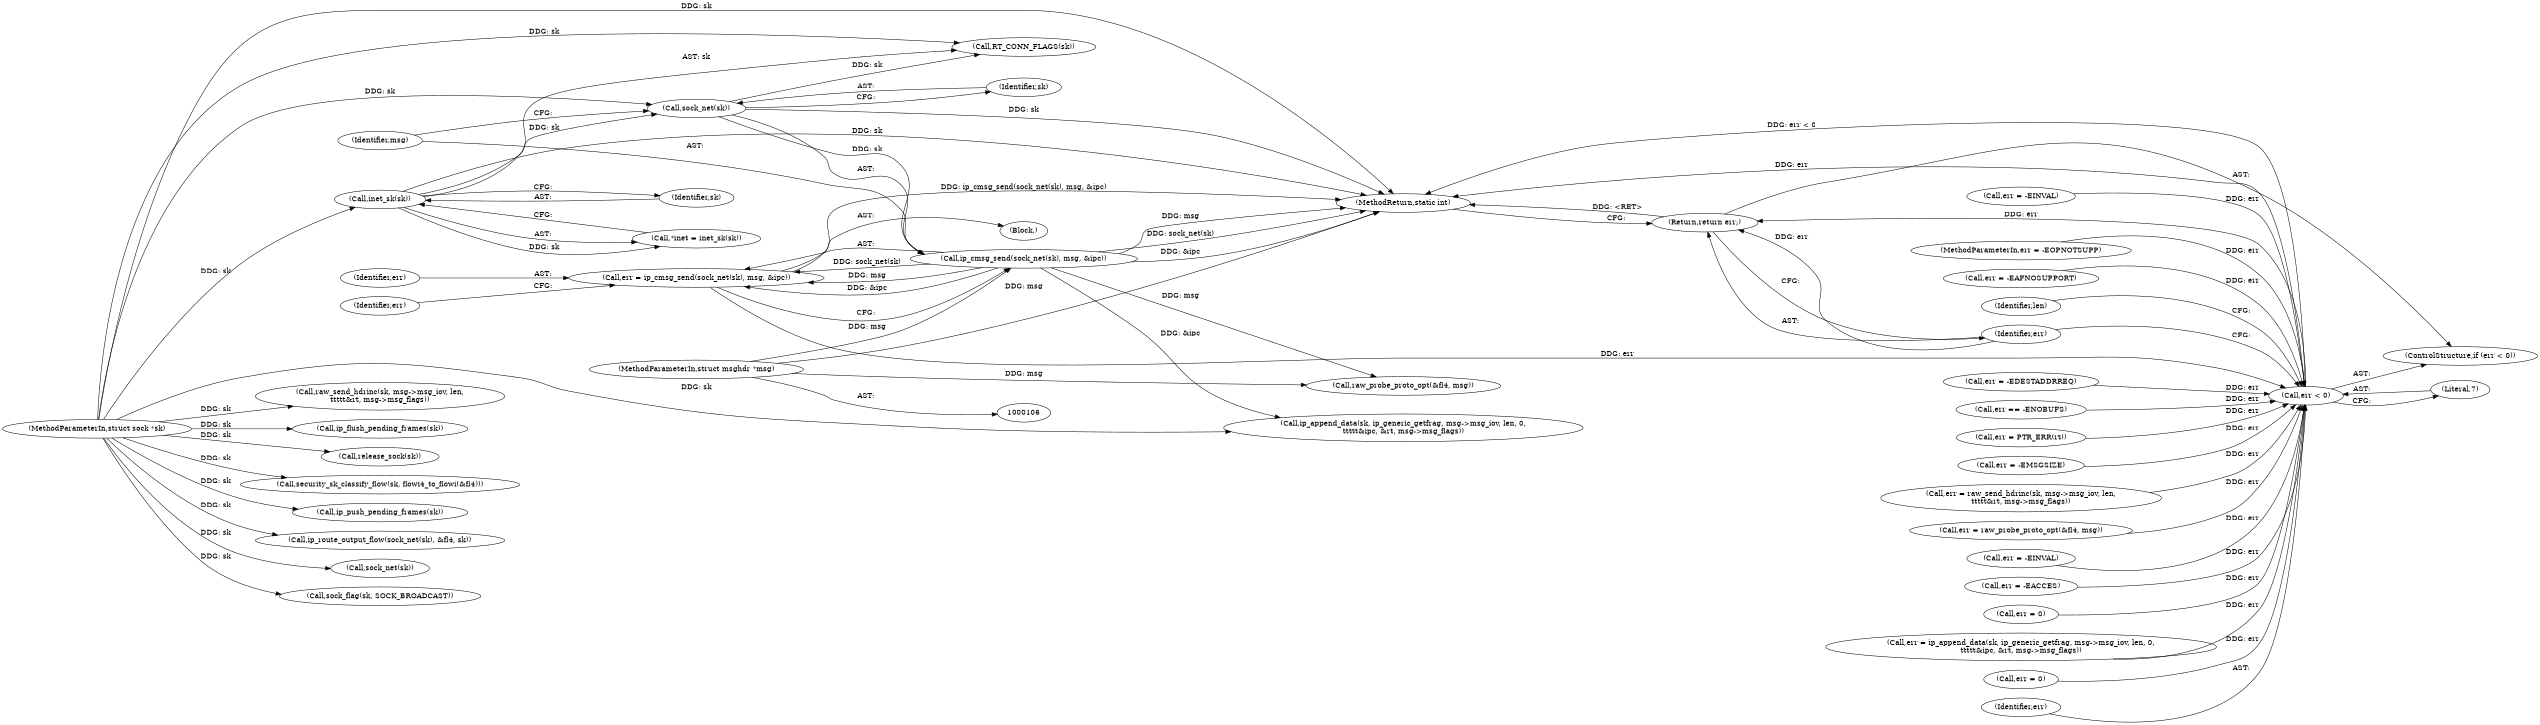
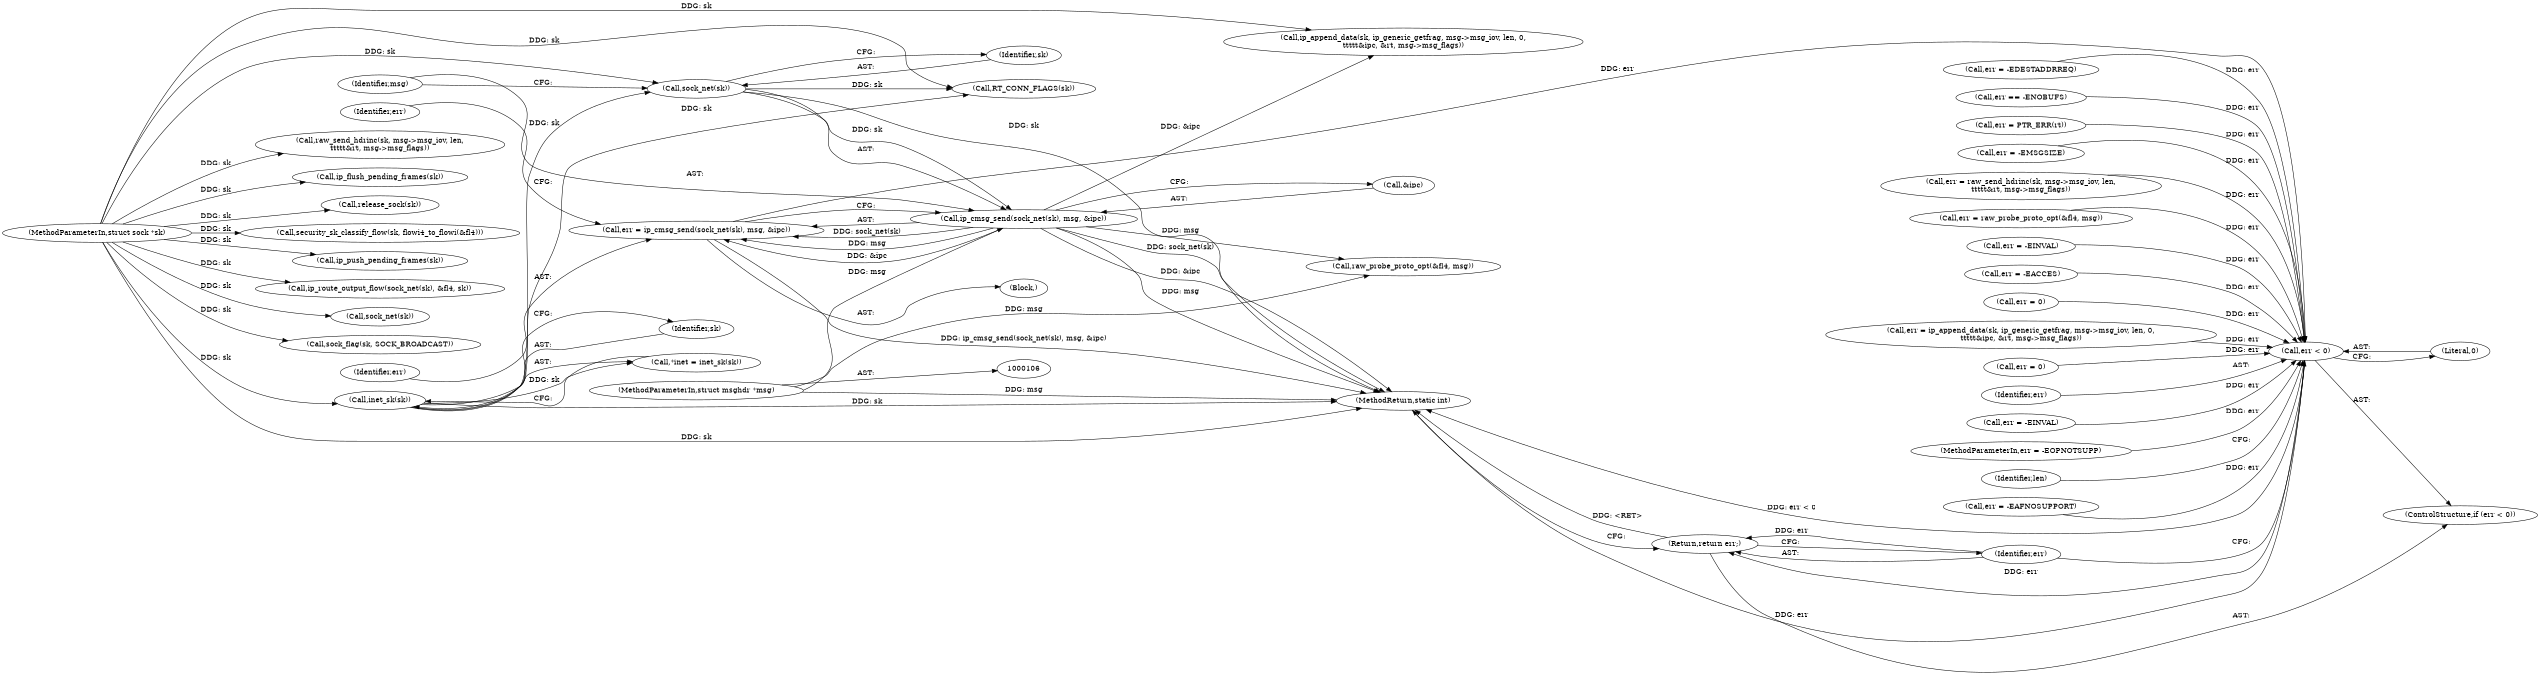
edge "(Call,inet_sk(sk))" -> "(Call,RT_CONN_FLAGS(sk))": label "AST: sk" -> "DDG: sk"
node "(Call,&ipc)": added
node "(Literal,7)": label "(Literal,7)" -> "(Literal,0)"
